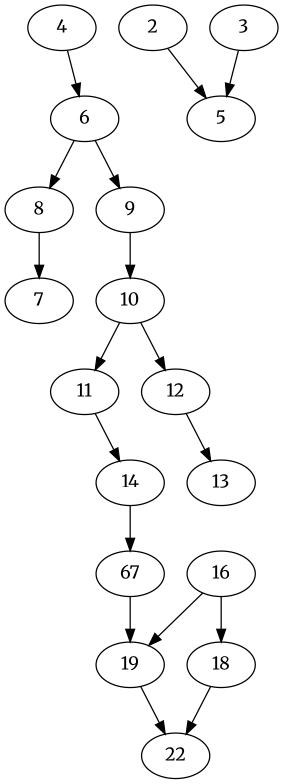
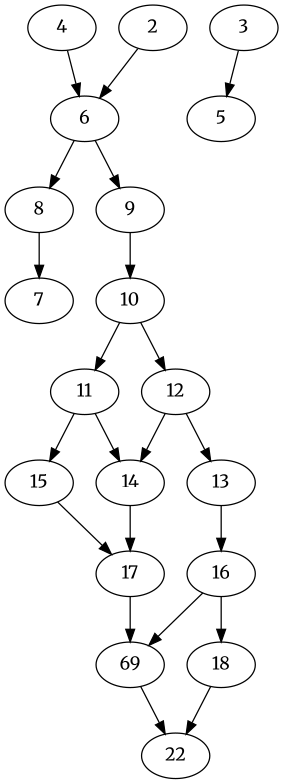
edge "2" -> "5": now "2" -> "6"
edge "12" -> "14": added
node "15": added
edge "13" -> "16": added
node "67": label "67" -> "17"
node "19": label "19" -> "69"
